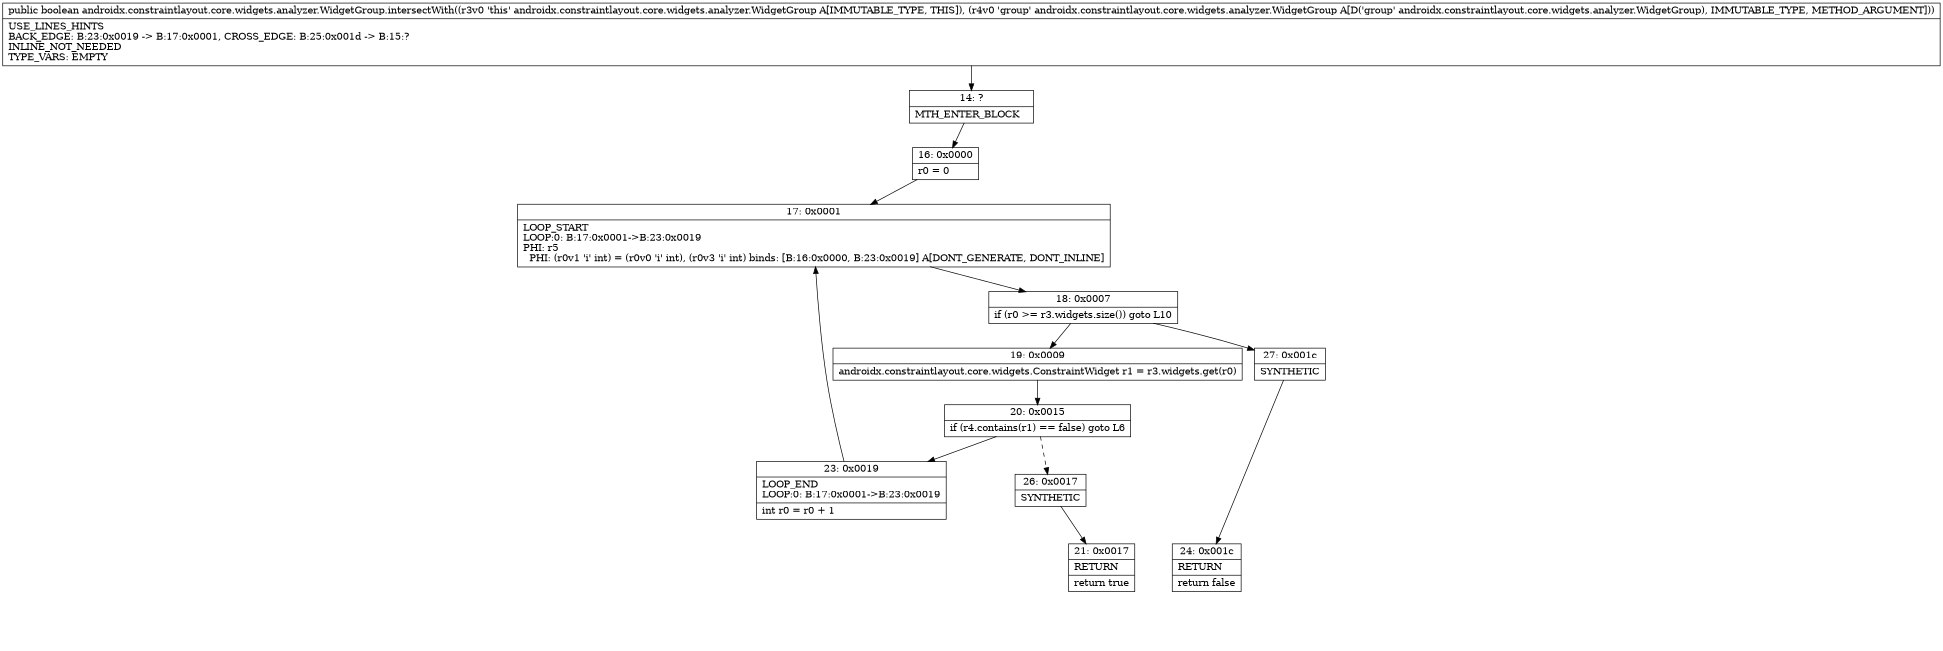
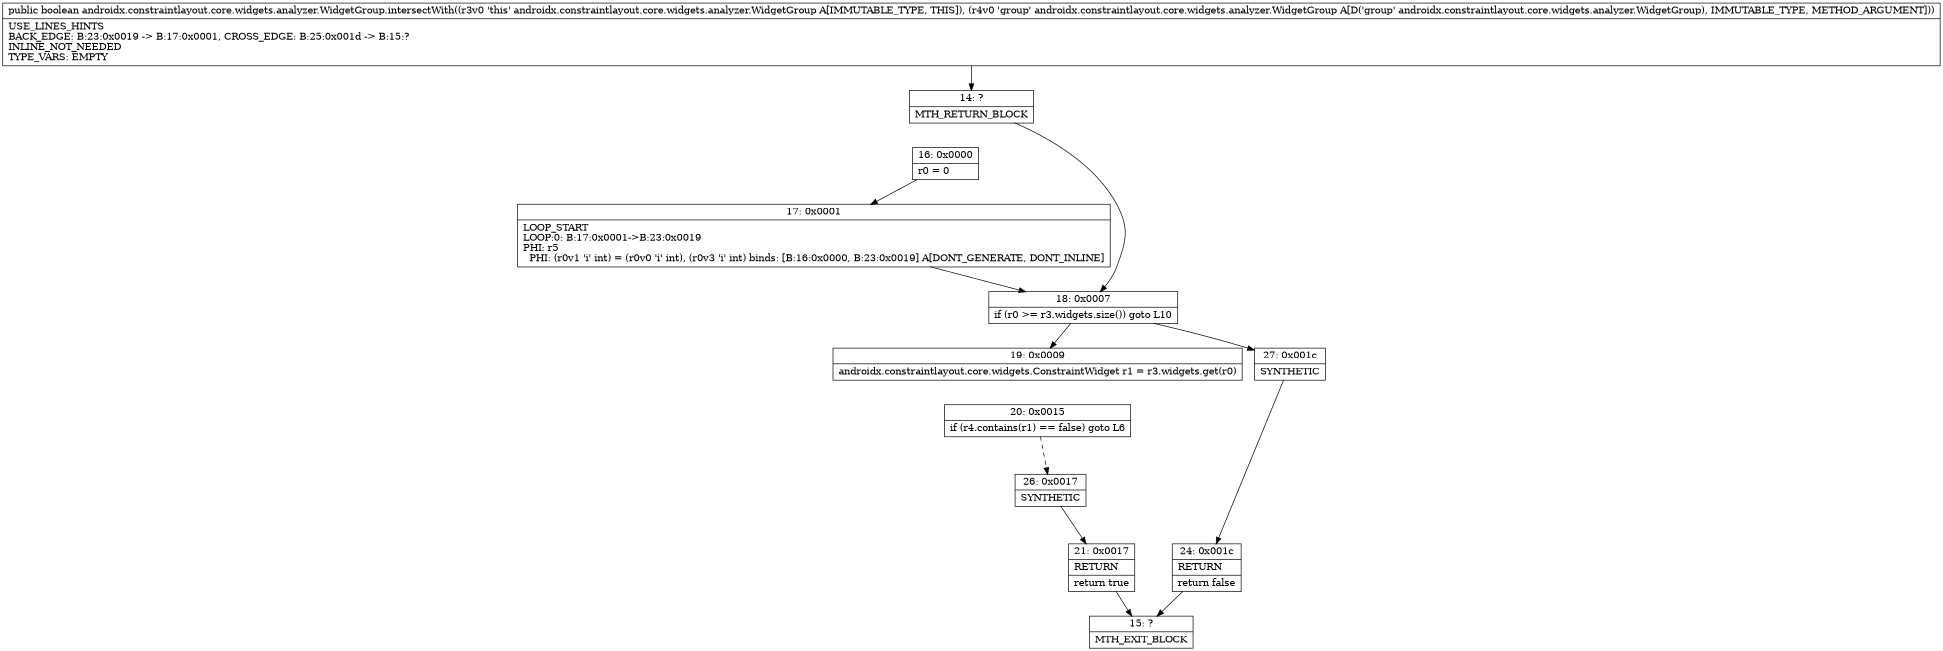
node "14: ?": text "MTH_ENTER_BLOCK" -> "MTH_RETURN_BLOCK"
edge "14: ?" -> "16: 0x0000": now "14: ?" -> "18: 0x0007"
edge "19: 0x0009" -> "20: 0x0015": removed
node "23: 0x0019": removed
node "15: ?": added
